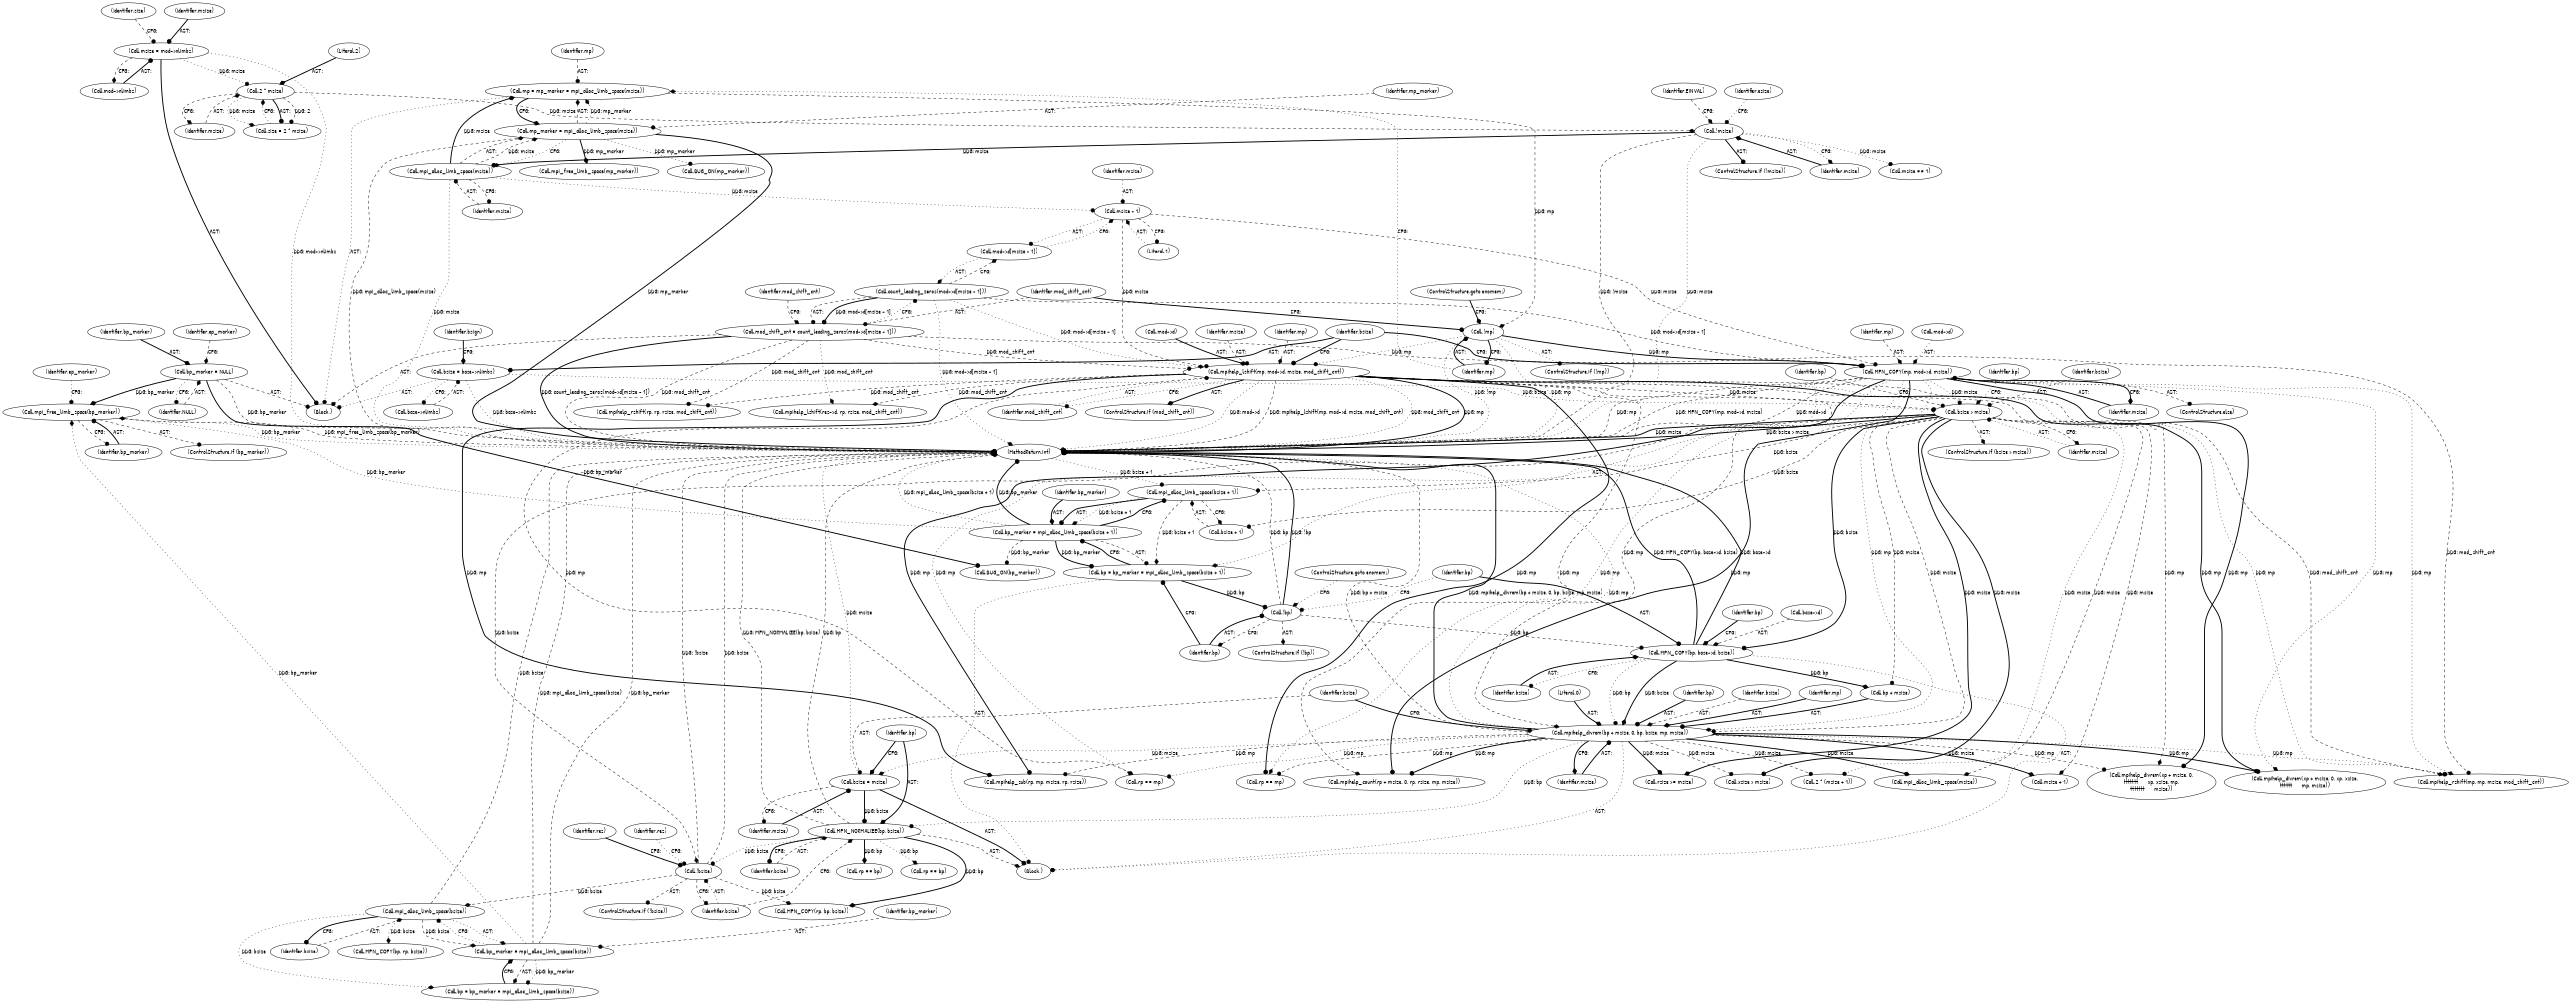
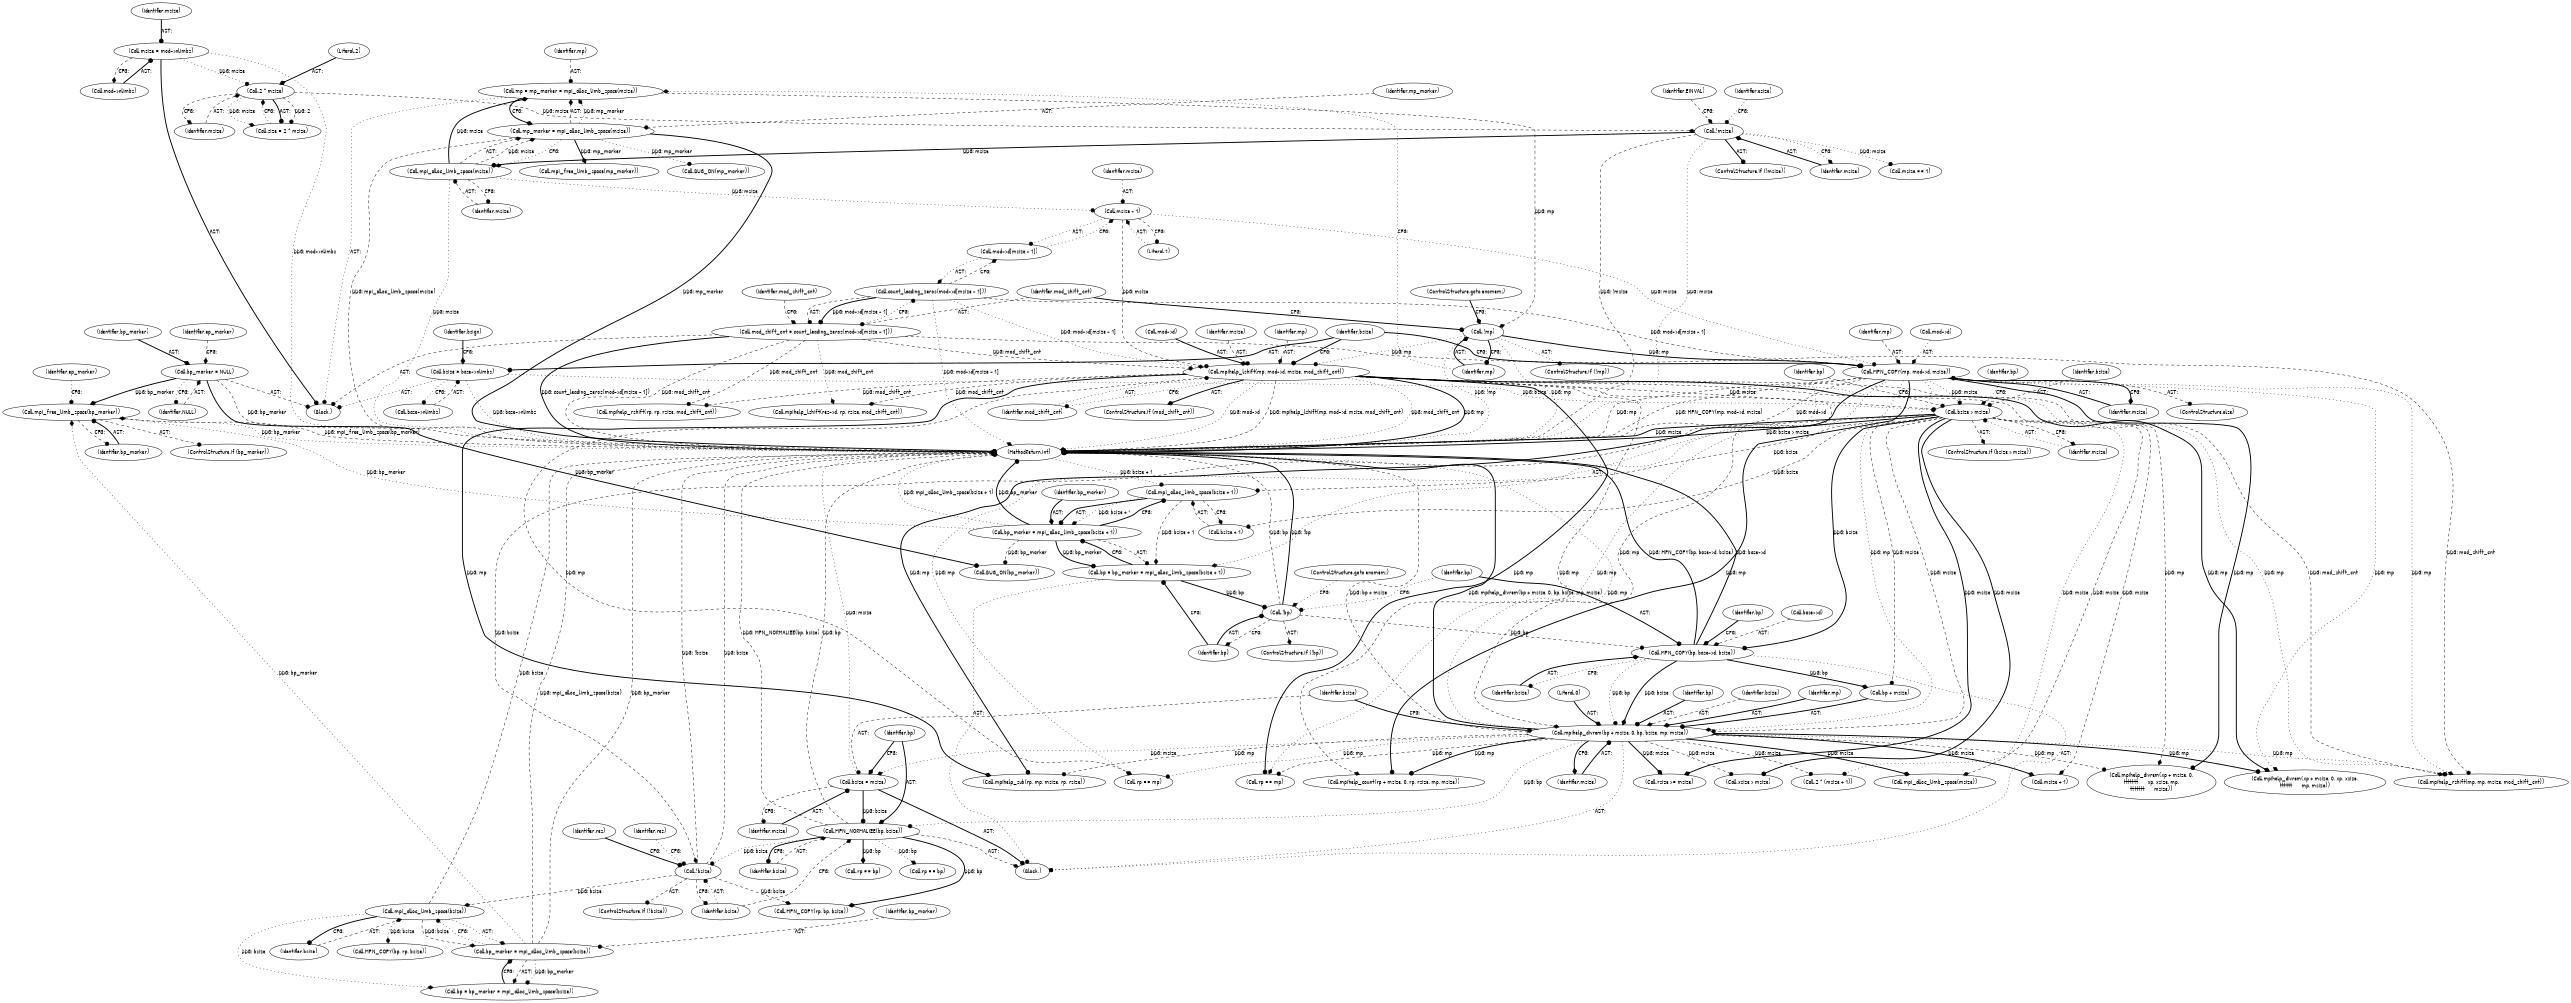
node "(Identifier,size)": removed
edge "(Call,msize - 1)" -> "(Call,MPN_COPY(mp, mod->d, msize))": style dashed -> dotted
